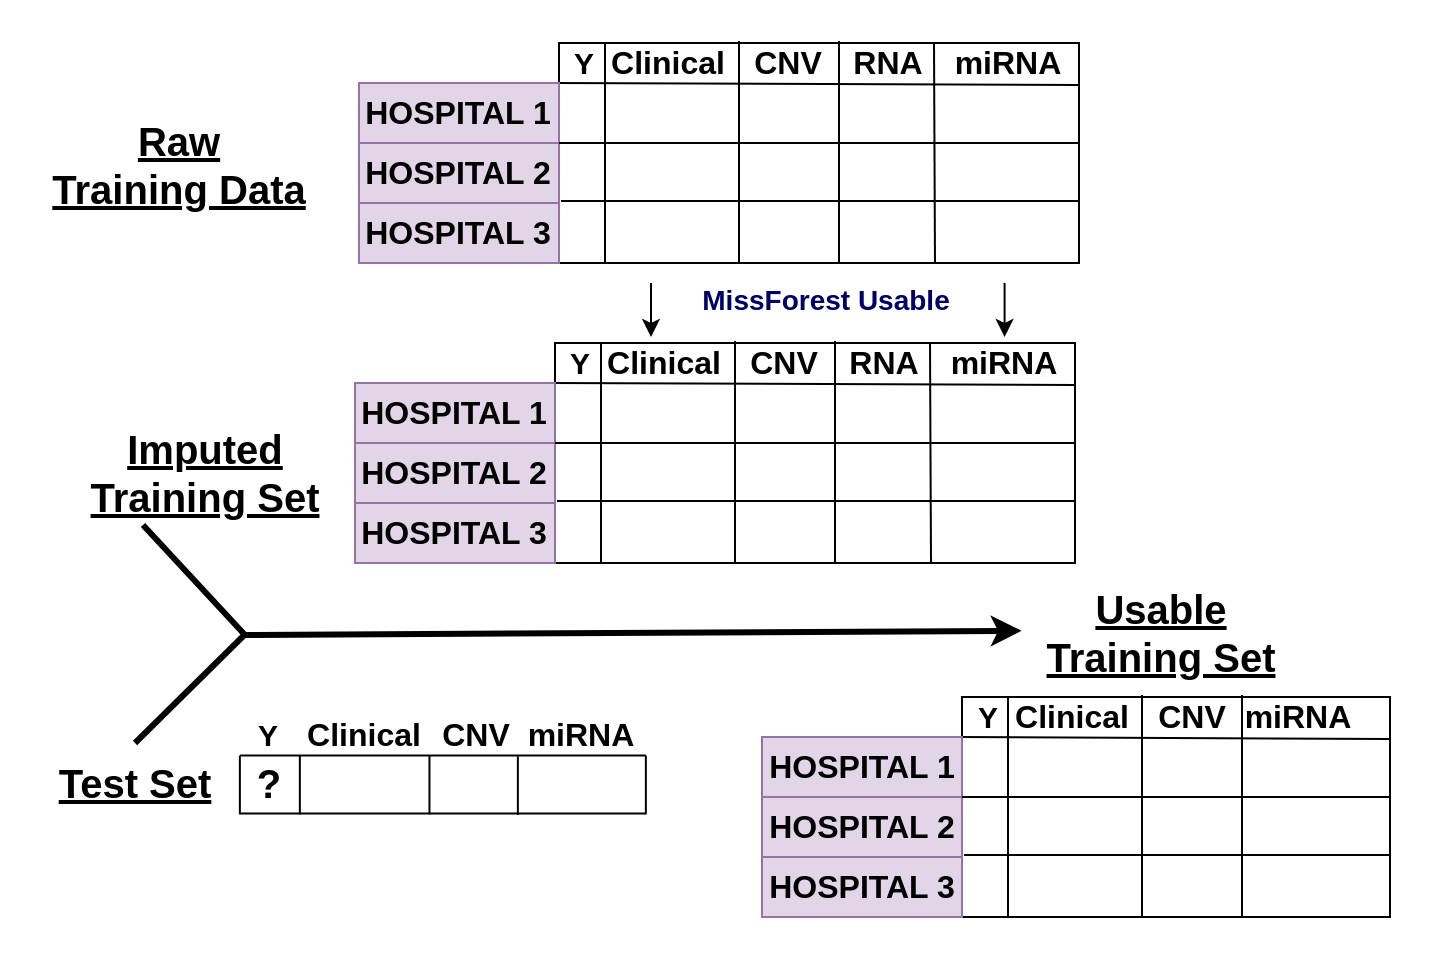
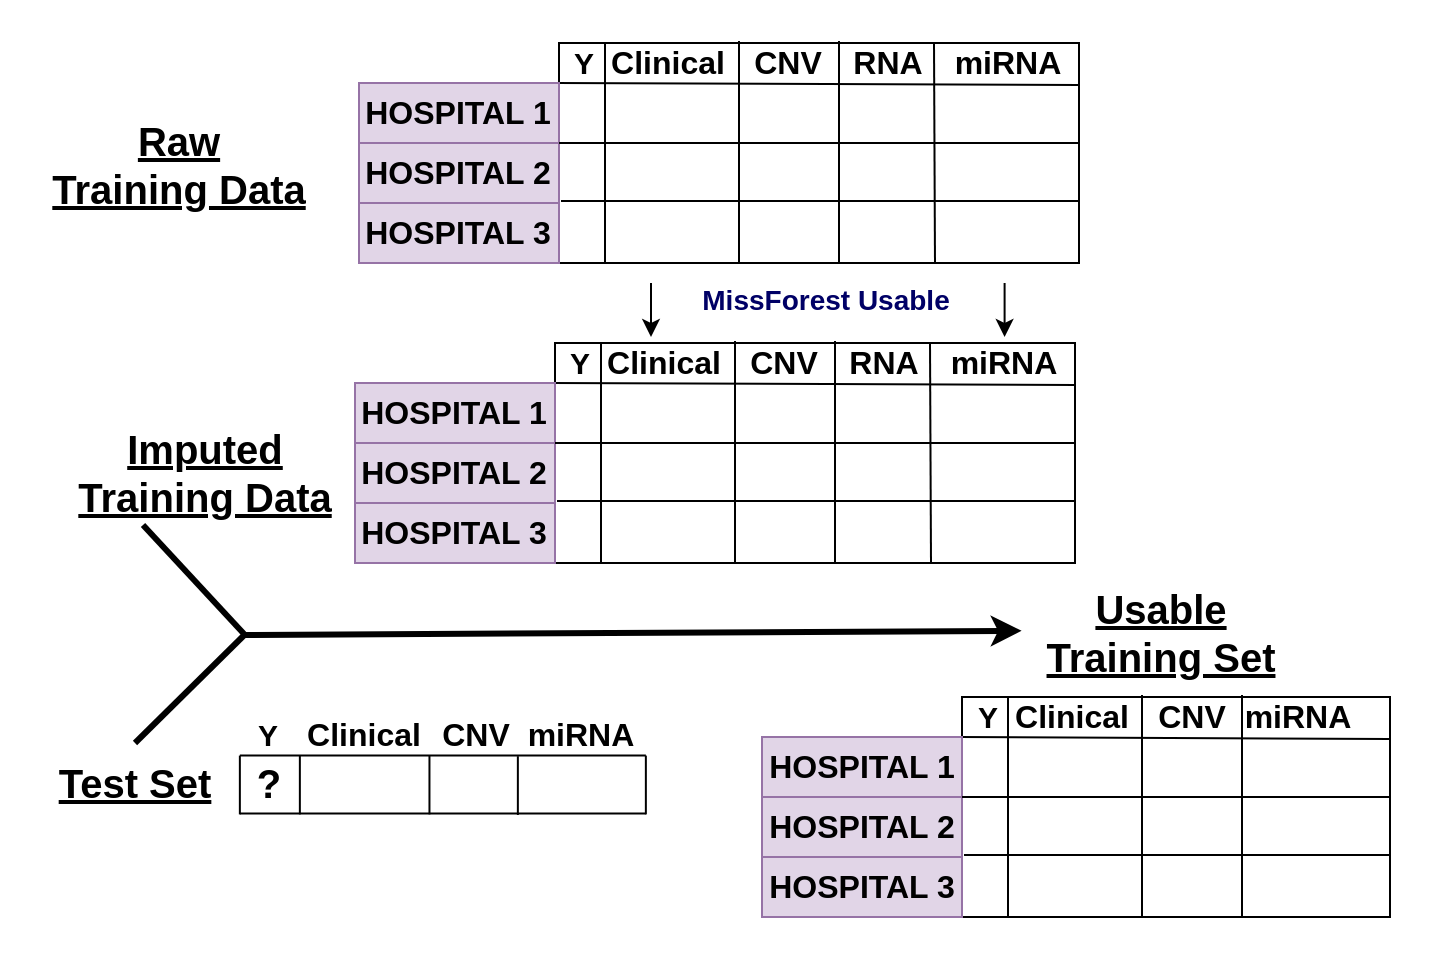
node "Imputed Training Set": label "Imputed Training Set" -> "Imputed Training Data"
